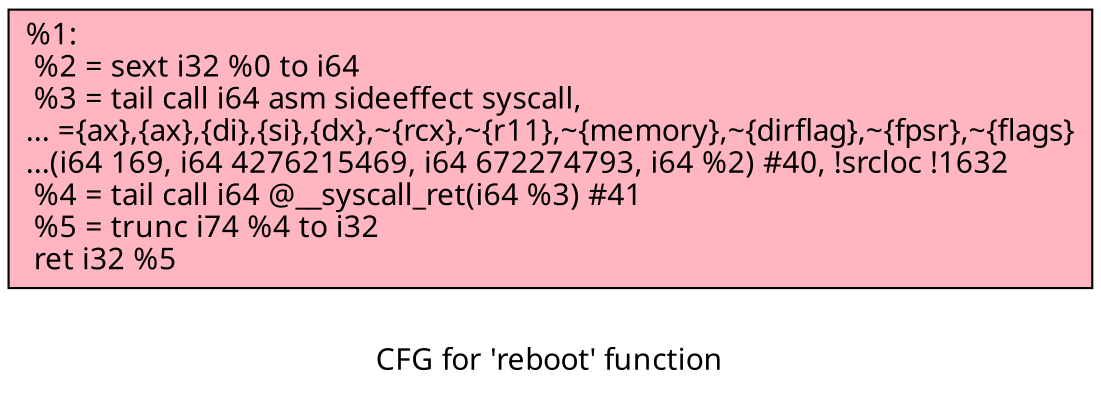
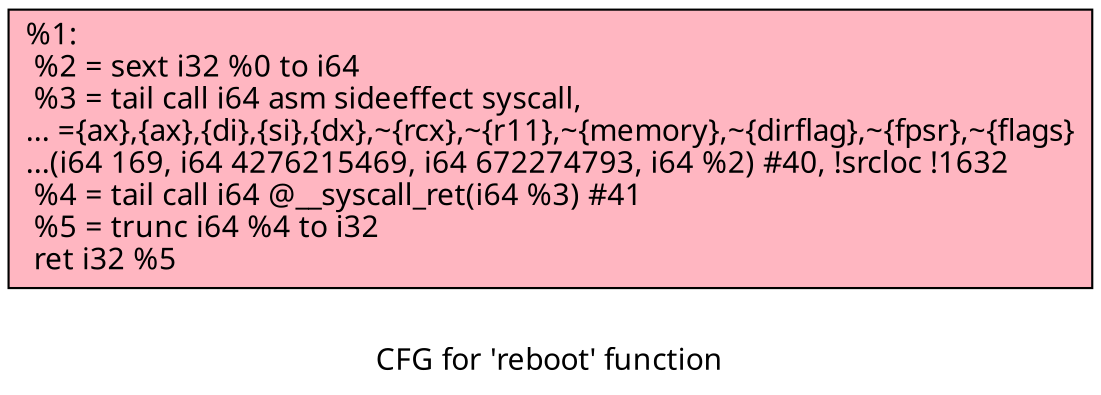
node "%1:": text "%5 = trunc i74 %4 to i32" -> "%5 = trunc i64 %4 to i32"
